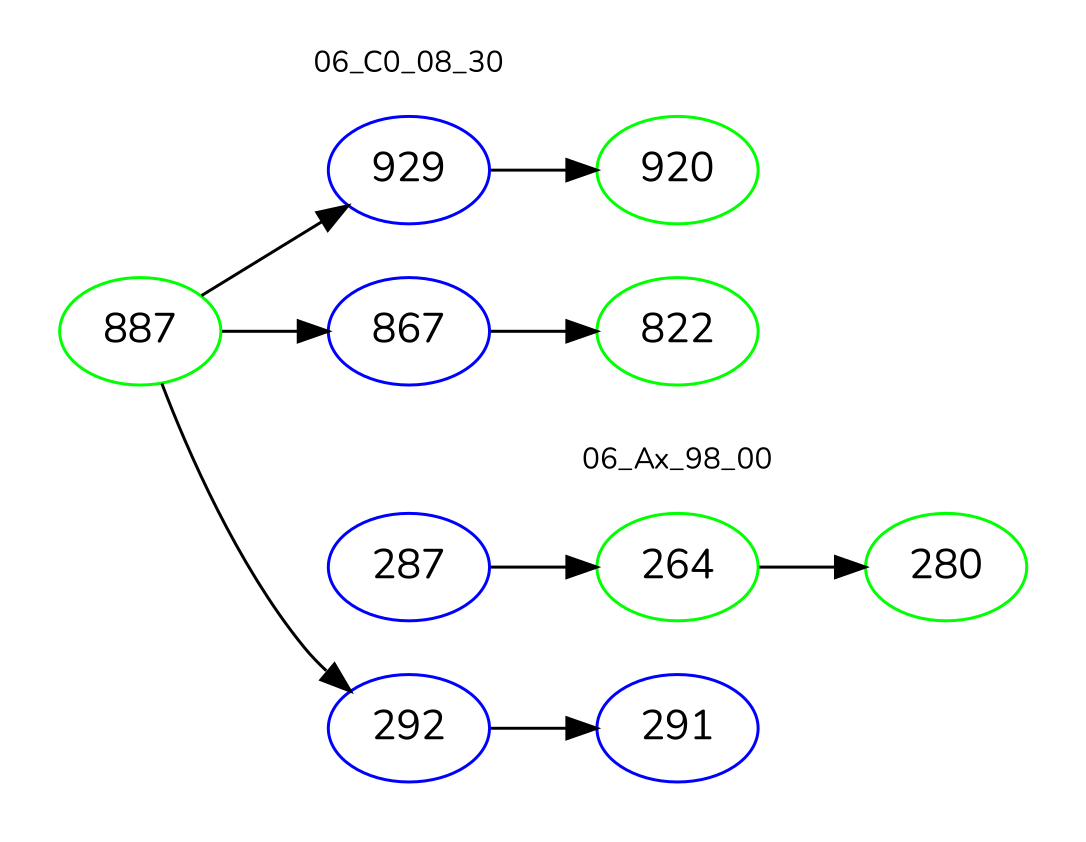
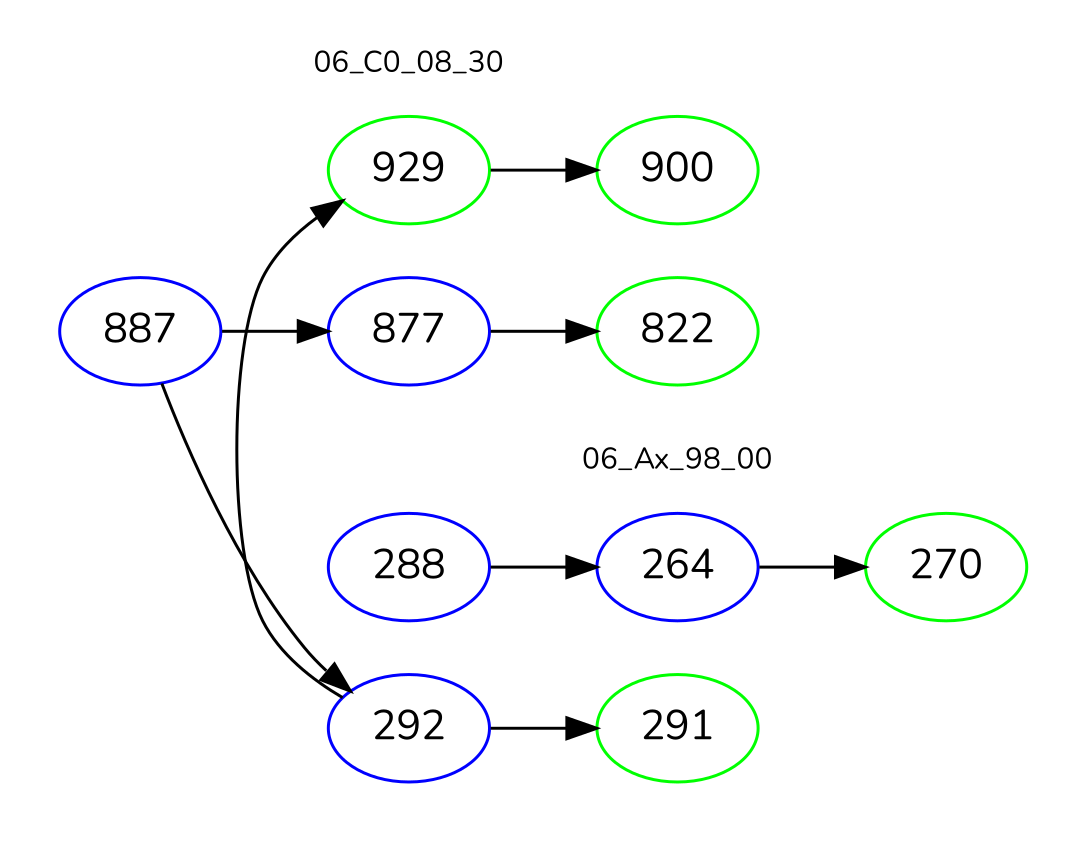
node "929": color blue -> green
node "920": label "920" -> "900"
edge "887" -> "929": now "292" -> "929"
node "887": color green -> blue
node "867": label "867" -> "877"
node "287": label "287" -> "288"
node "264": color green -> blue
node "280": label "280" -> "270"
node "291": color blue -> green
